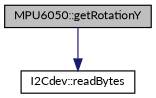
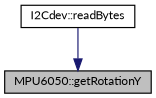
edge "MPU6050::getRotationY" -> "I2Cdev::readBytes": reversed
